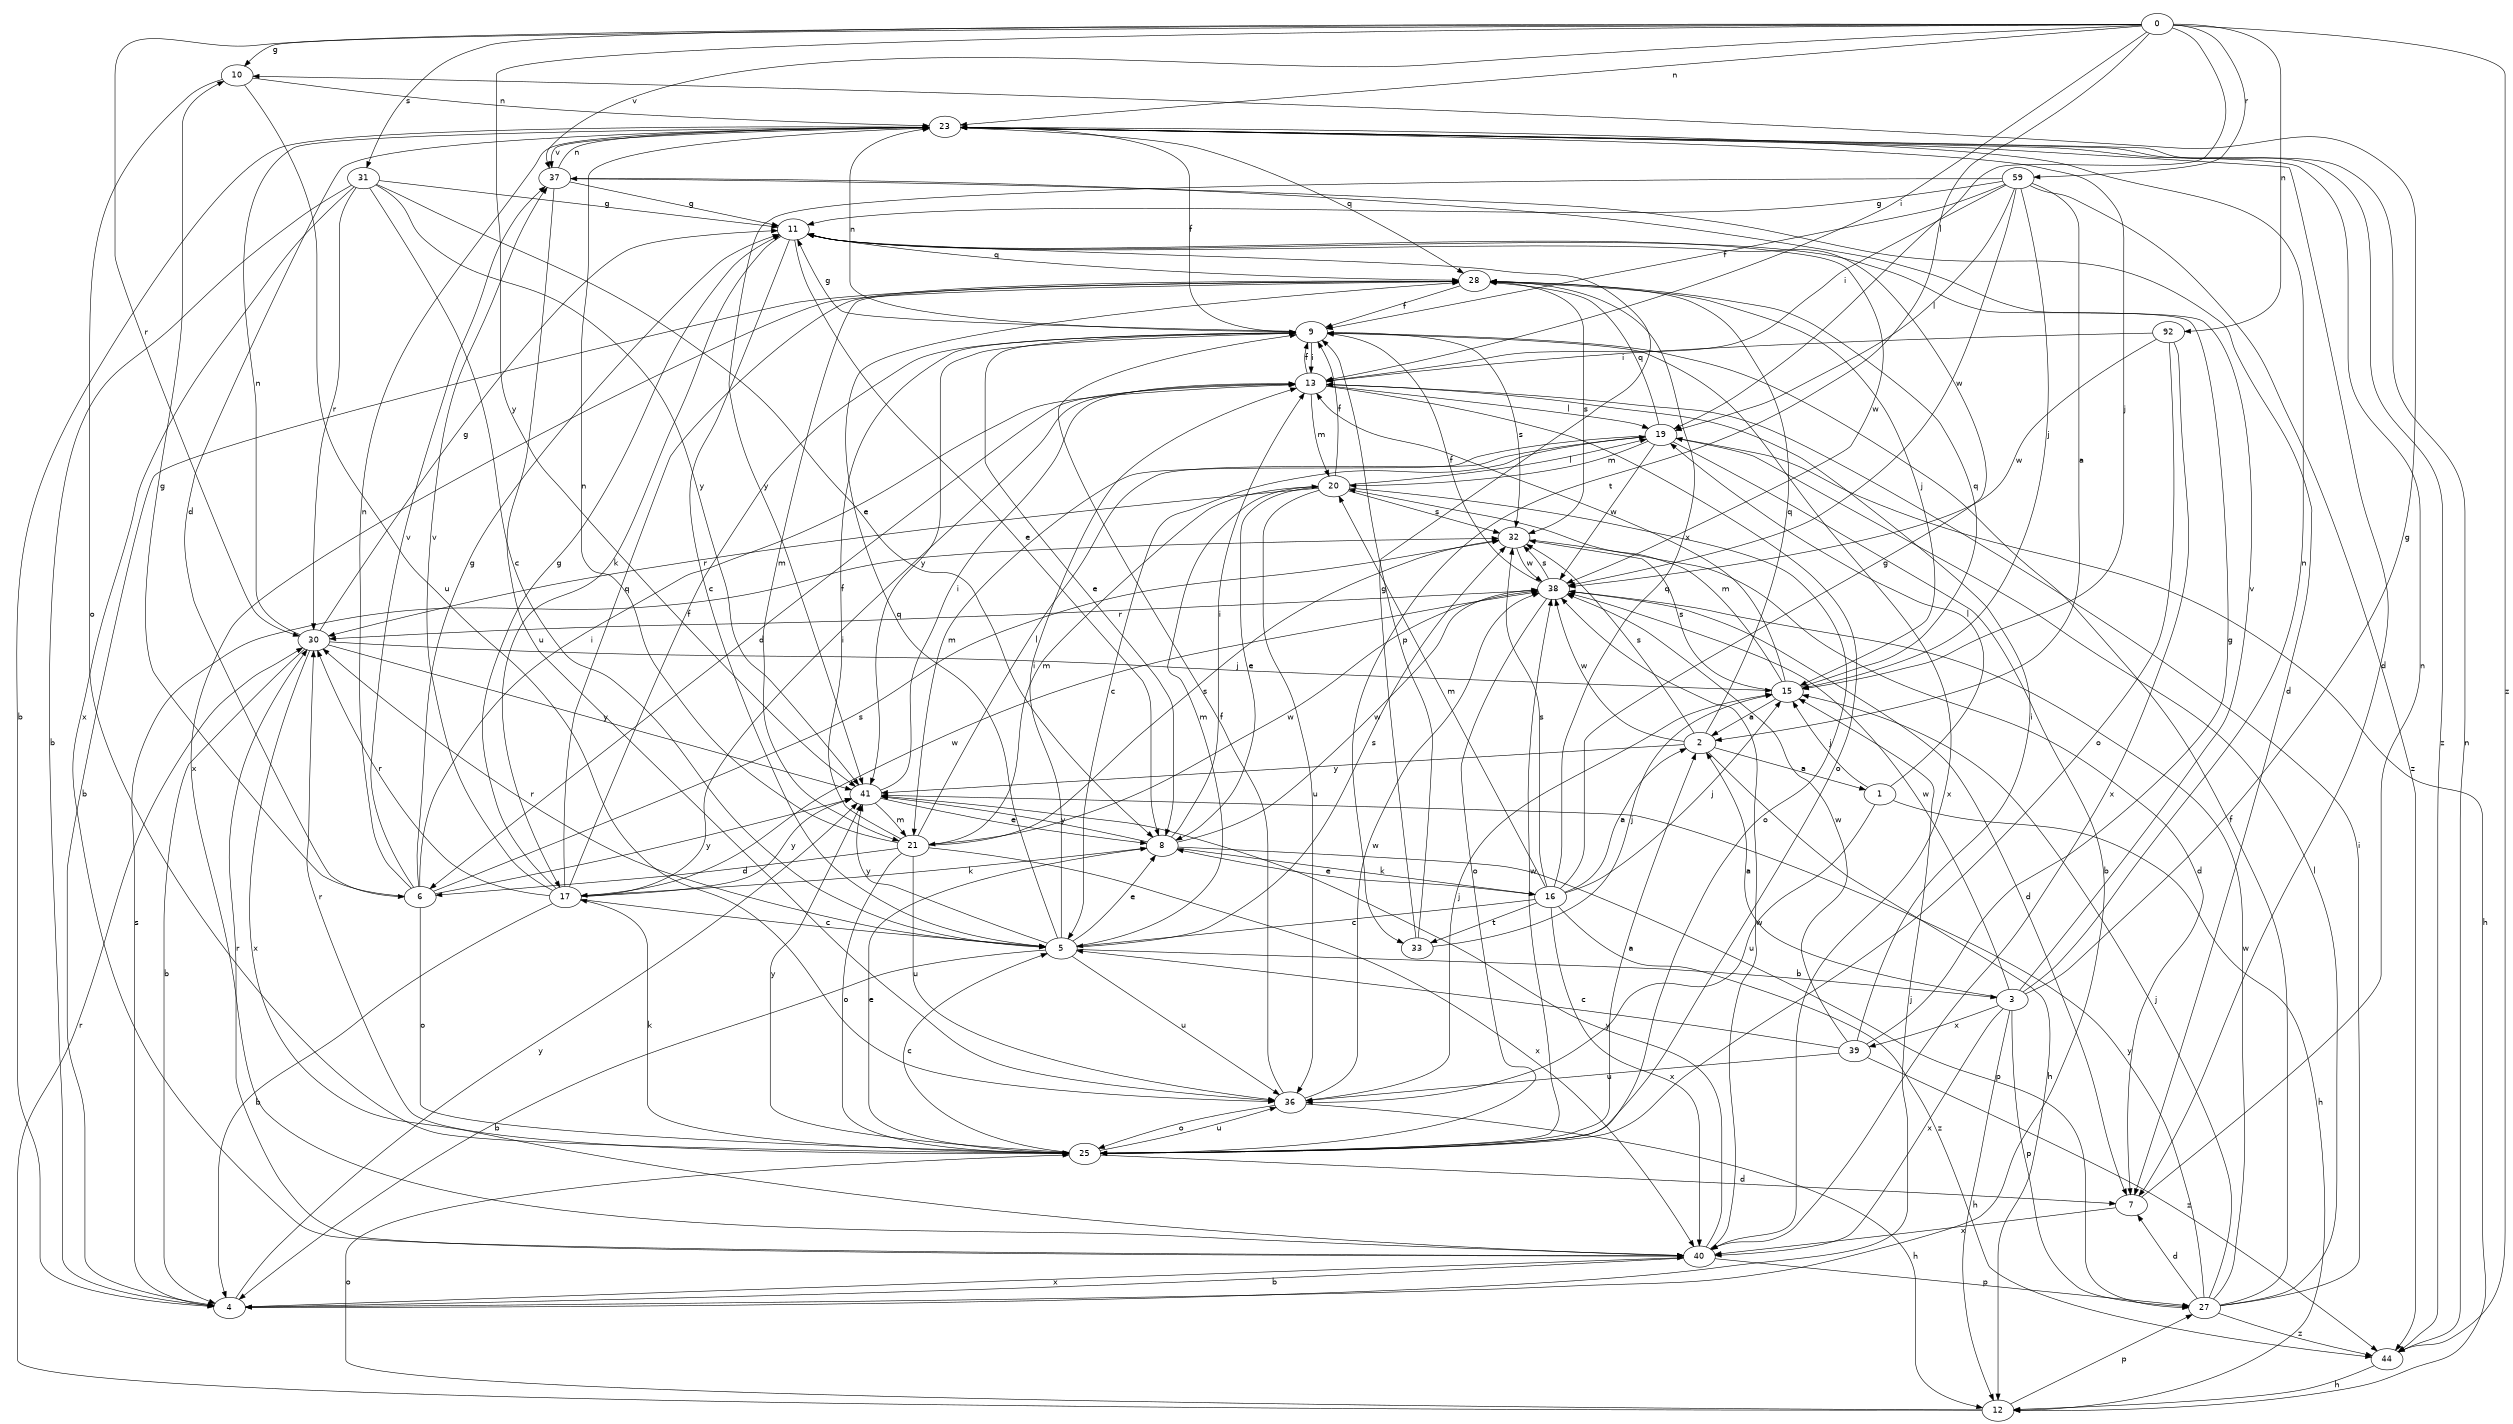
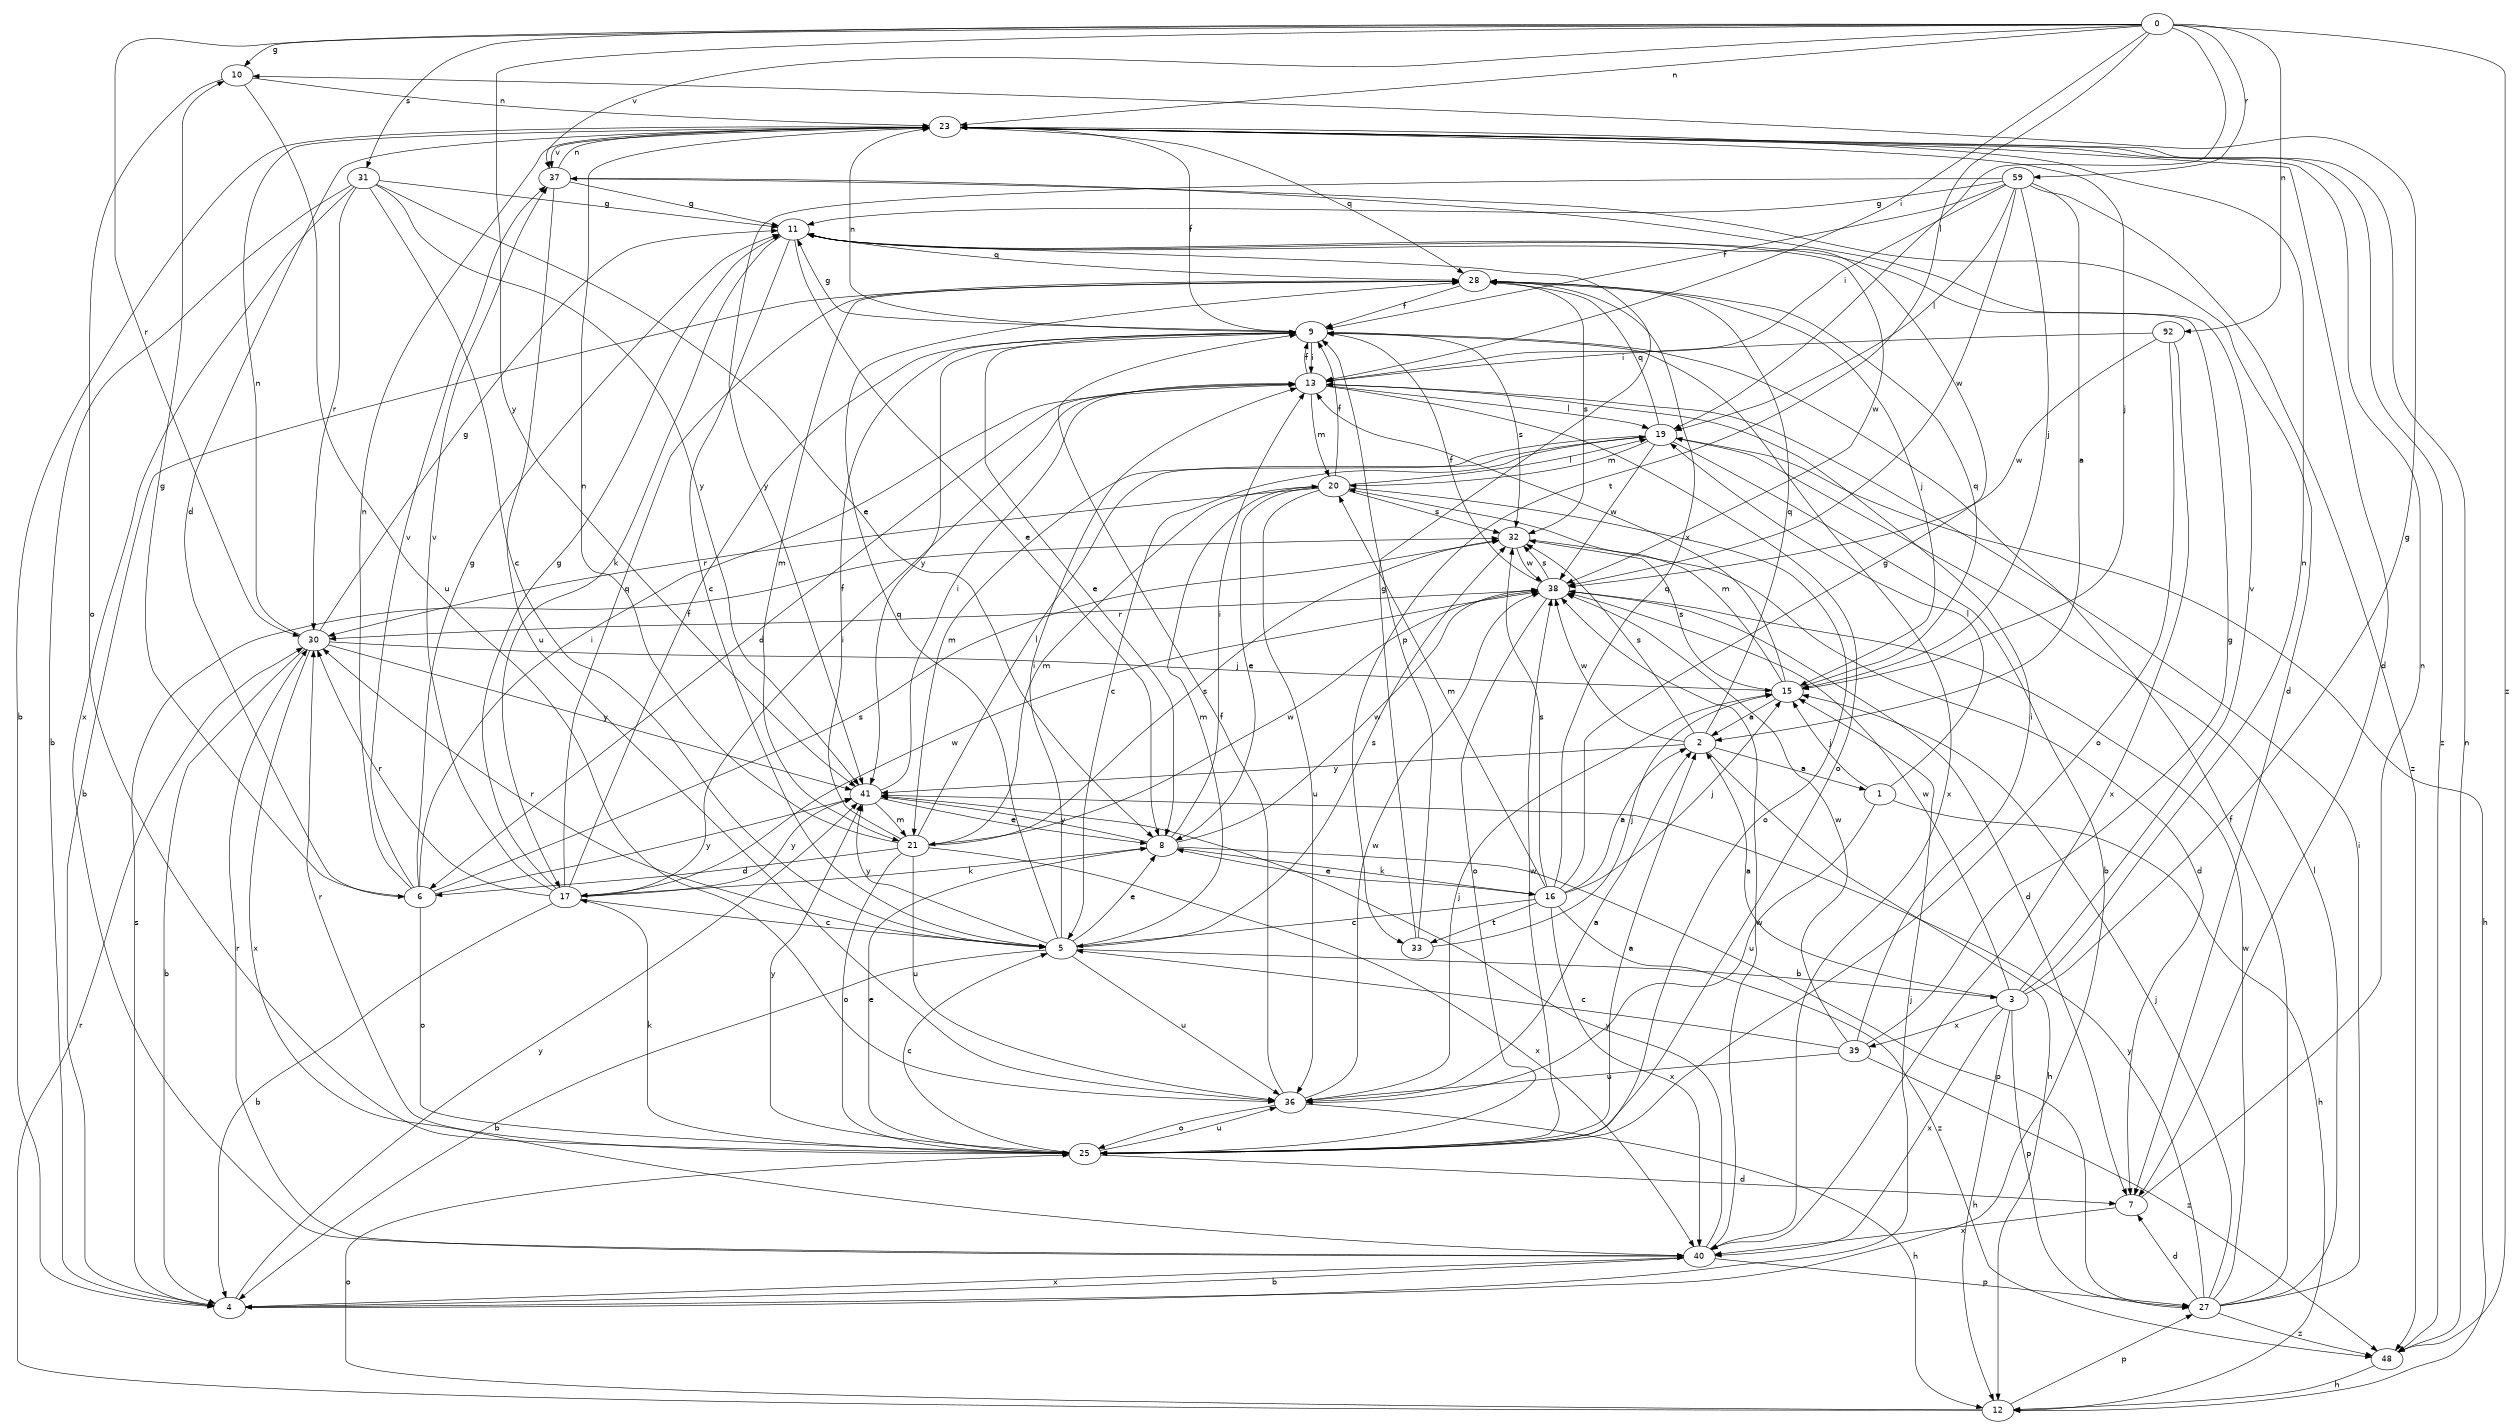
edge "28" -> "40": removed, label "x"
edge "36" -> "2": added, label "a"
node "44": label "44" -> "48"
